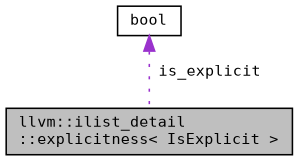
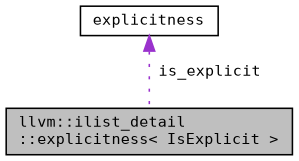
node "bool": label "bool" -> "explicitness"
